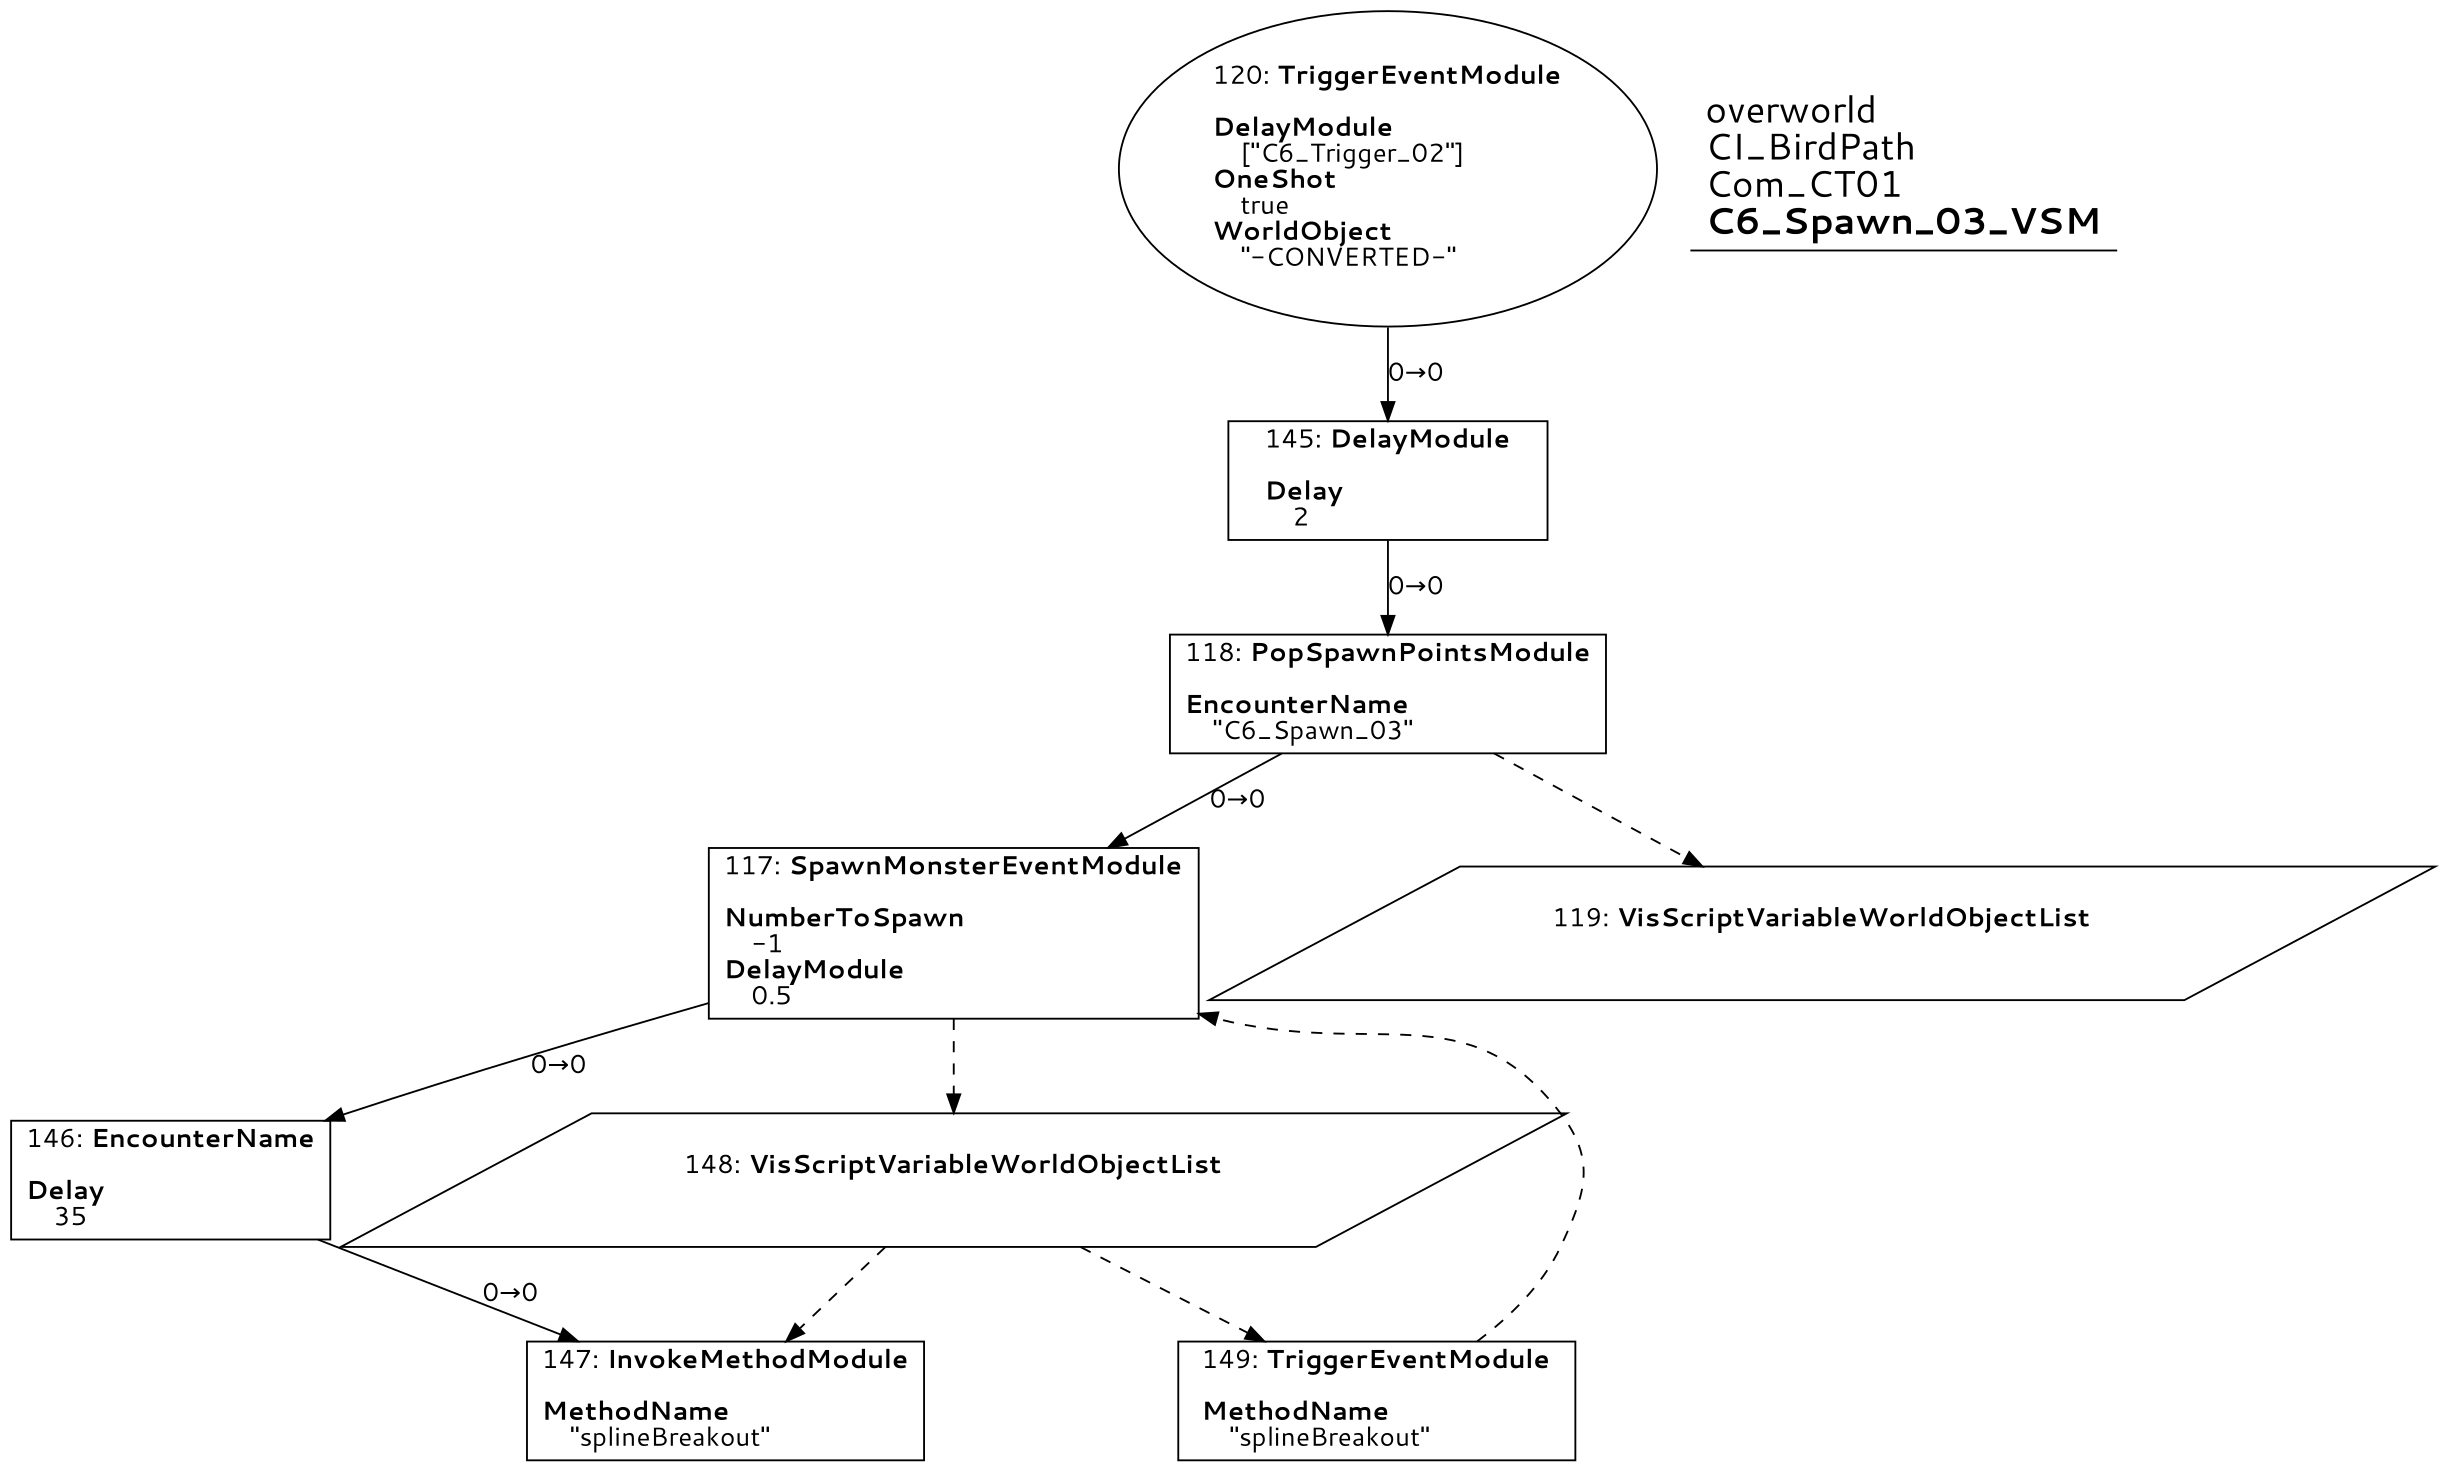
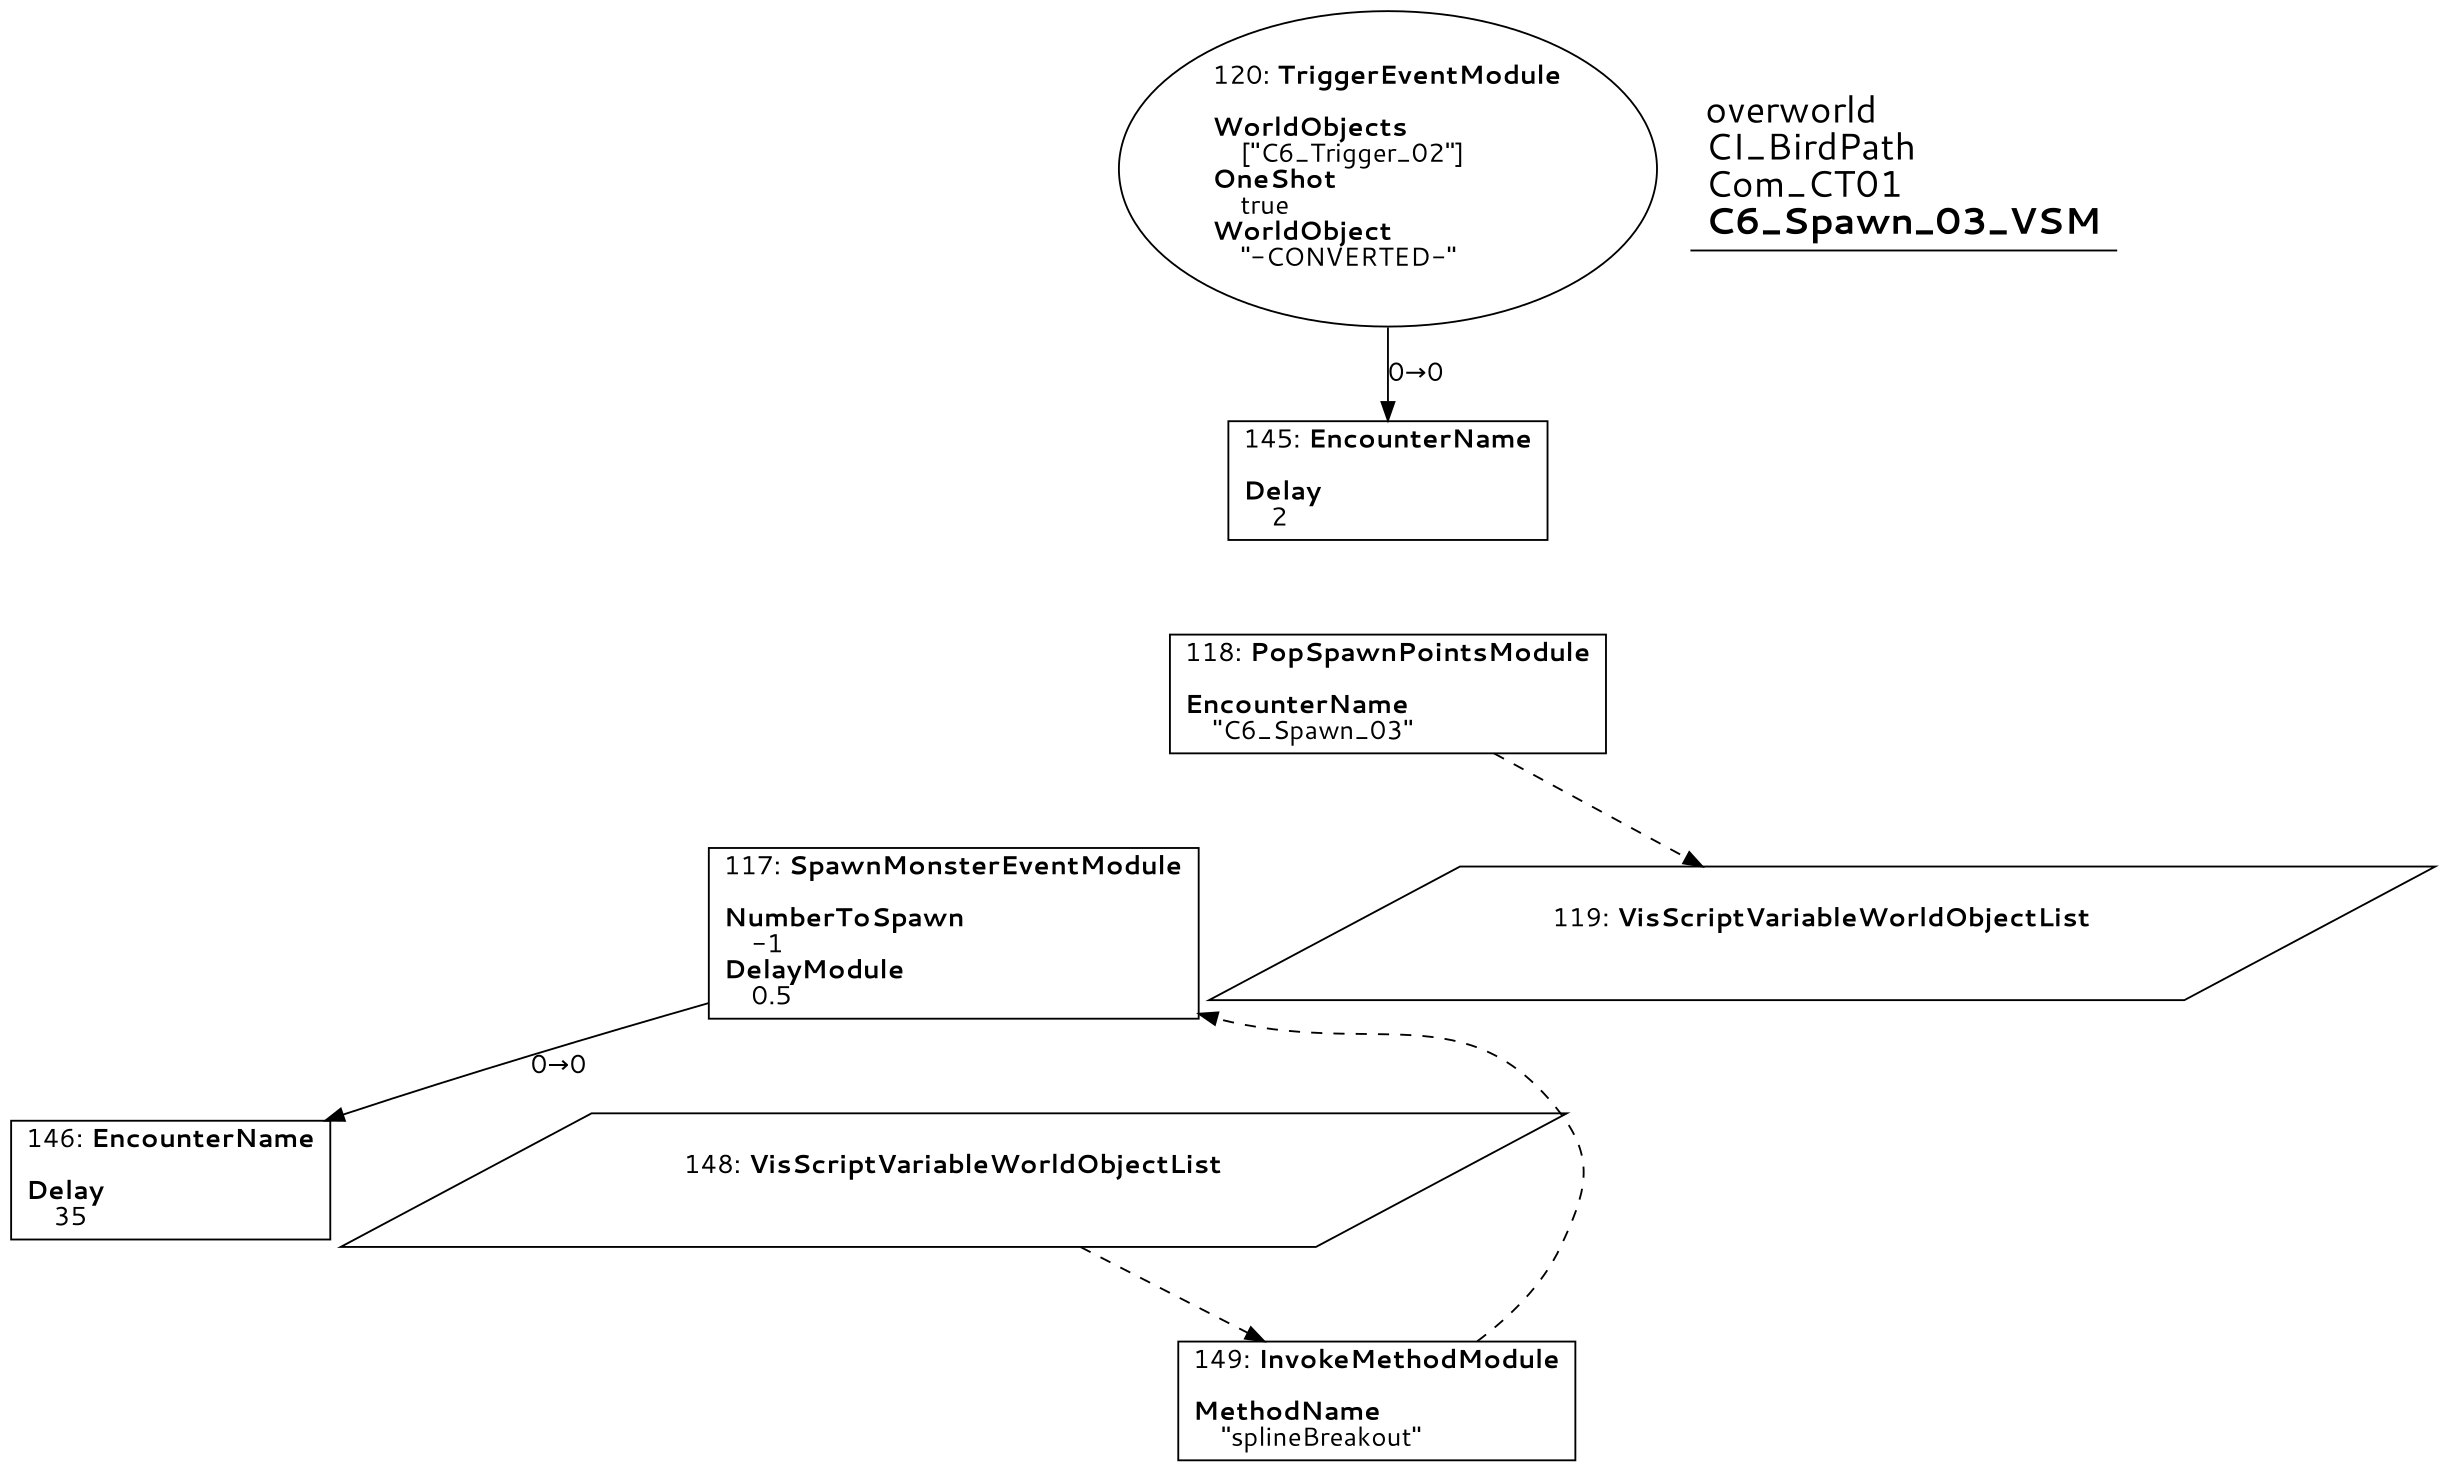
node "120:": text "DelayModule" -> "WorldObjects"
node "145:": text "DelayModule" -> "EncounterName"
edge "145:" -> "118:": removed, label "0→0"
edge "118:" -> "117:": removed, label "0→0"
edge "117:" -> "148:": removed
node "149:": text "TriggerEventModule" -> "InvokeMethodModule"
node "147:": removed
